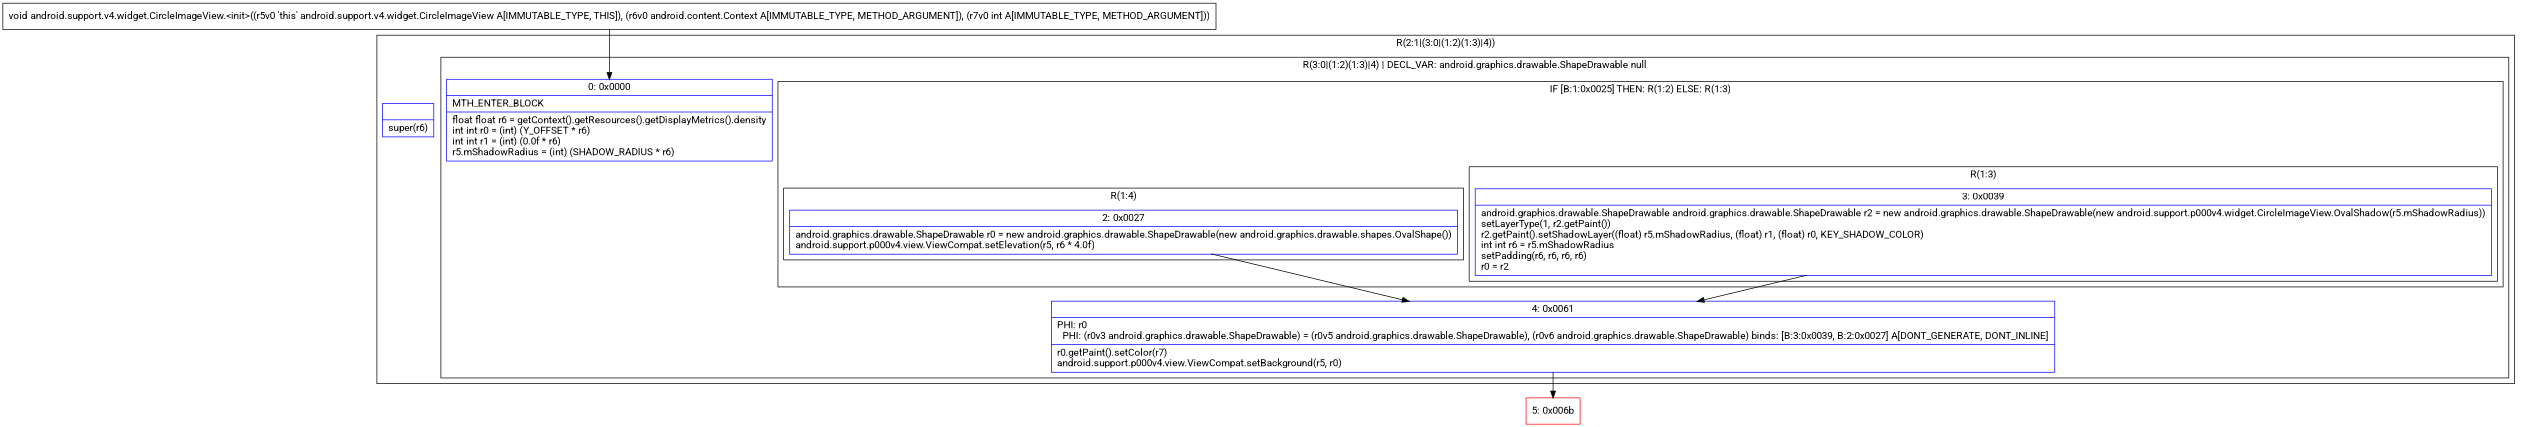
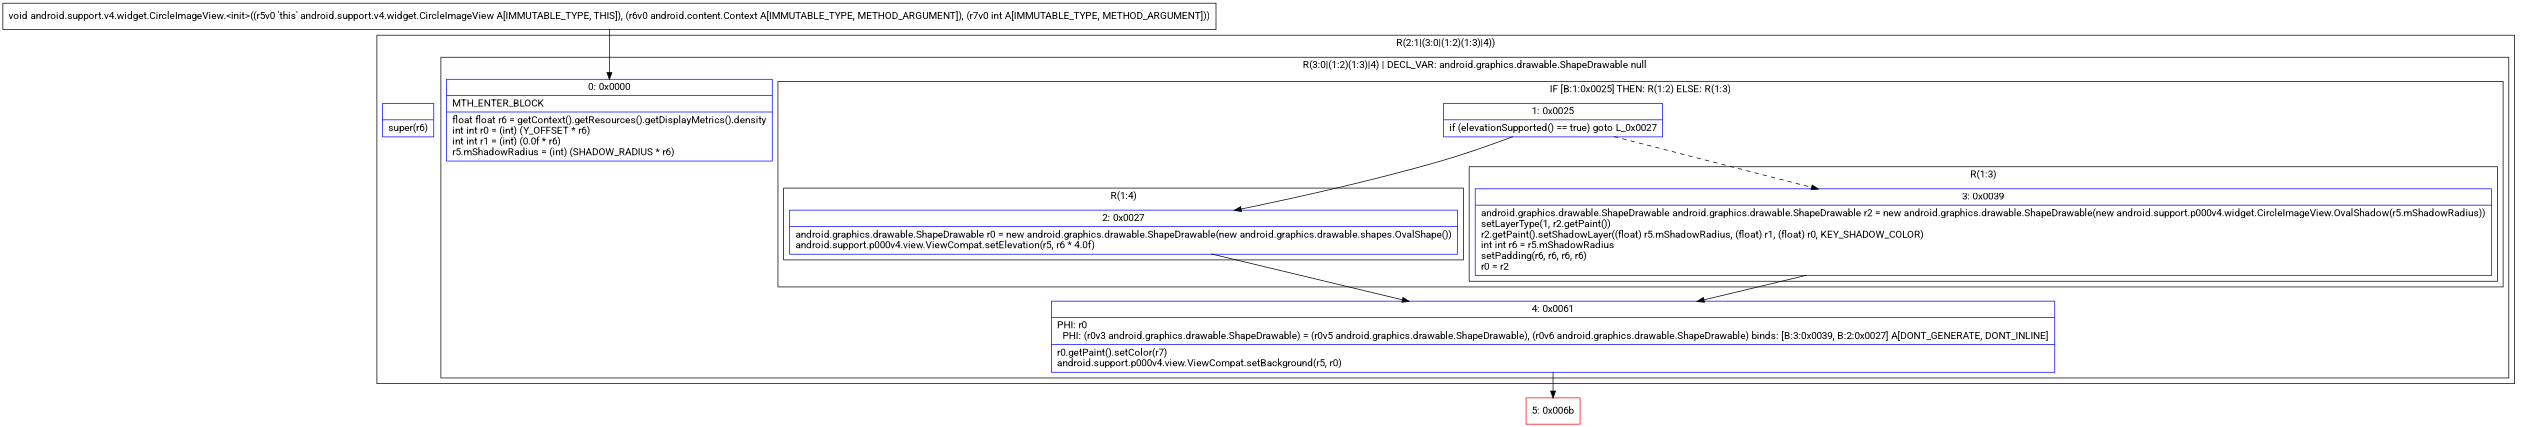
node "1: 0x0025": added
